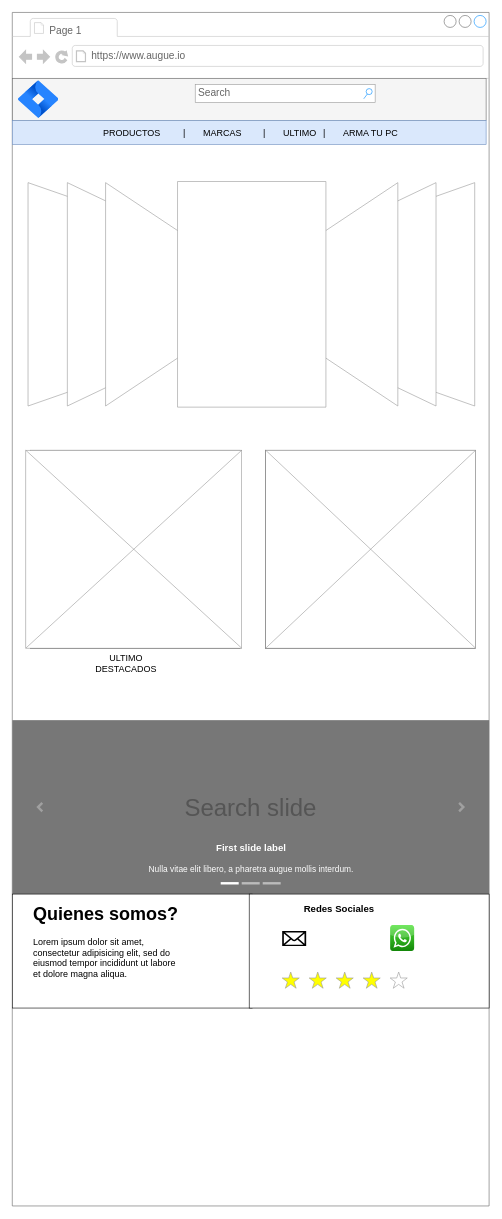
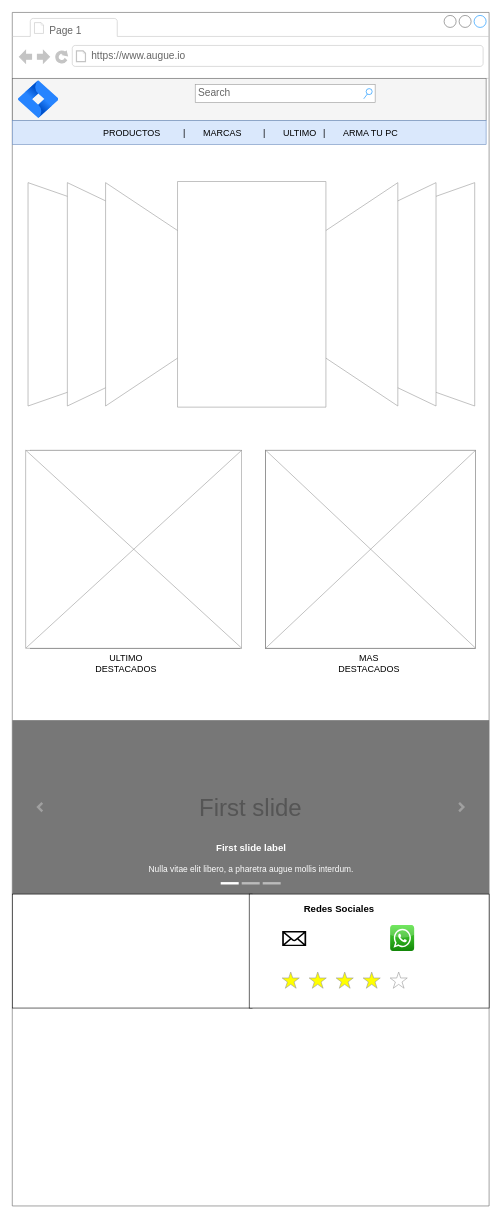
node "MAS DESTACADOS": added
node "Search slide": label "Search slide" -> "First slide"
node "Quienes somos?Lorem ipsum dolor sit amet, consectetur adipisicing elit, sed do eiusmod tempor incididunt ut labore et dolore magna aliqua.": removed
